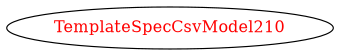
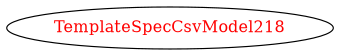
node "TemplateSpecCsvModel210": label "TemplateSpecCsvModel210" -> "TemplateSpecCsvModel218"
